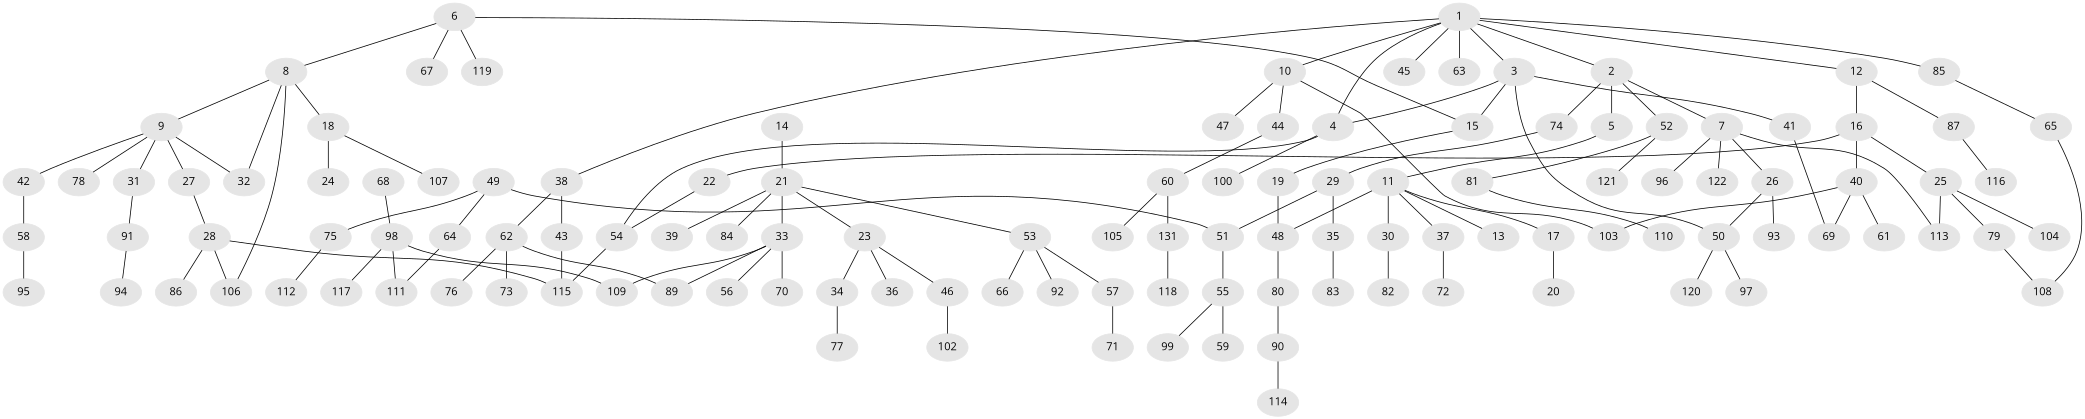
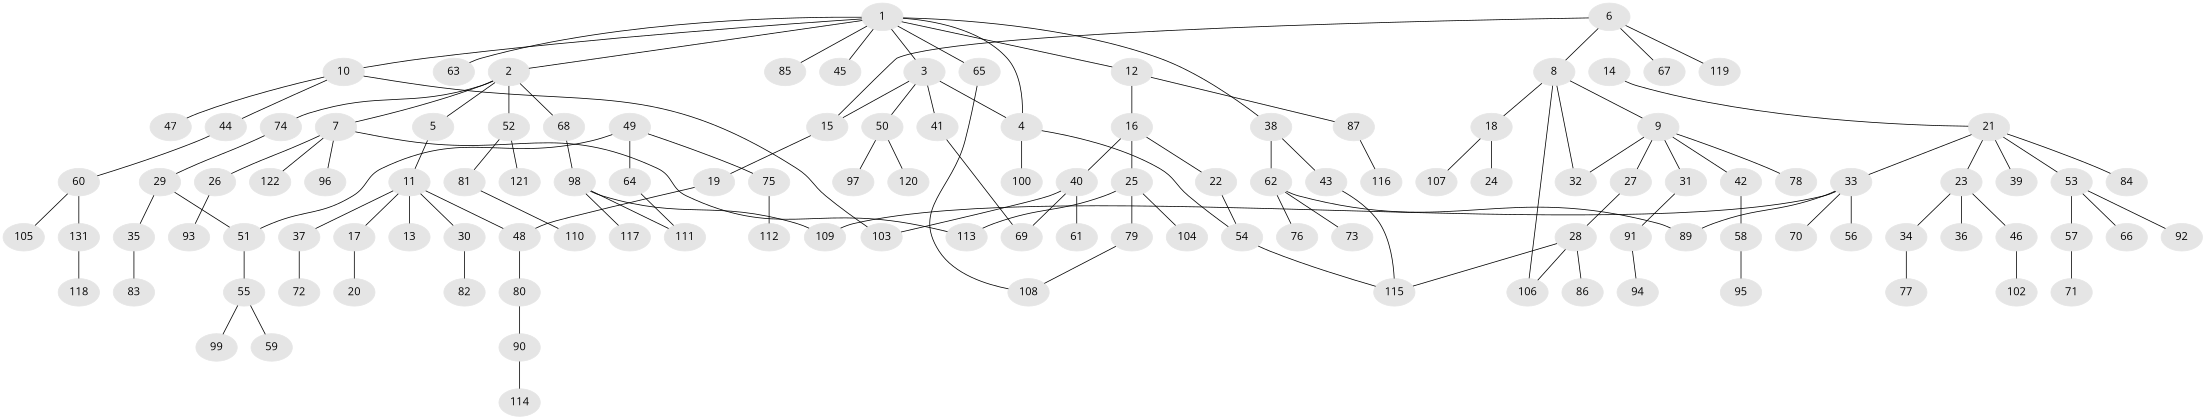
edge "85" -- "65": now "1" -- "65"
edge "2" -- "68": added
edge "26" -- "50": removed
